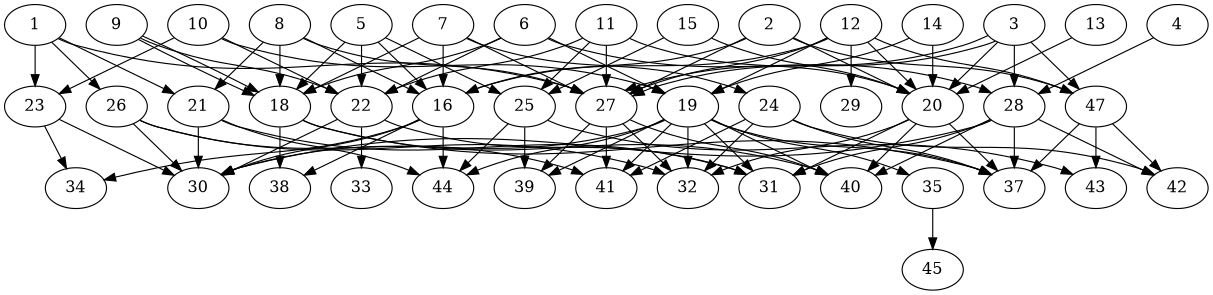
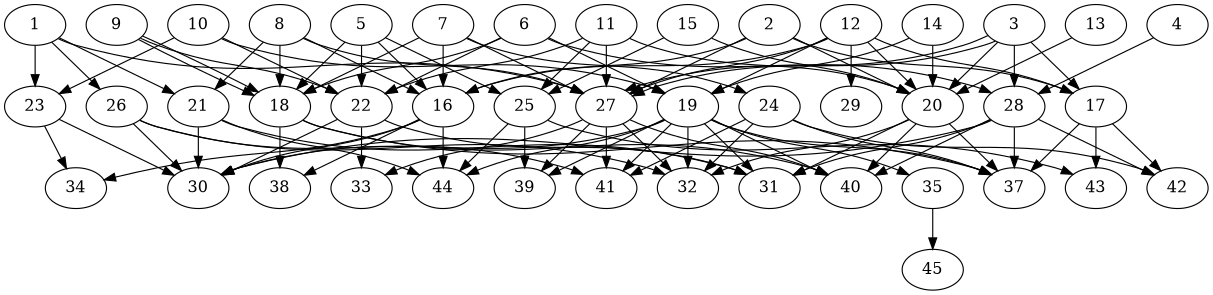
node "47": label "47" -> "17"
edge "27" -> "33": added
